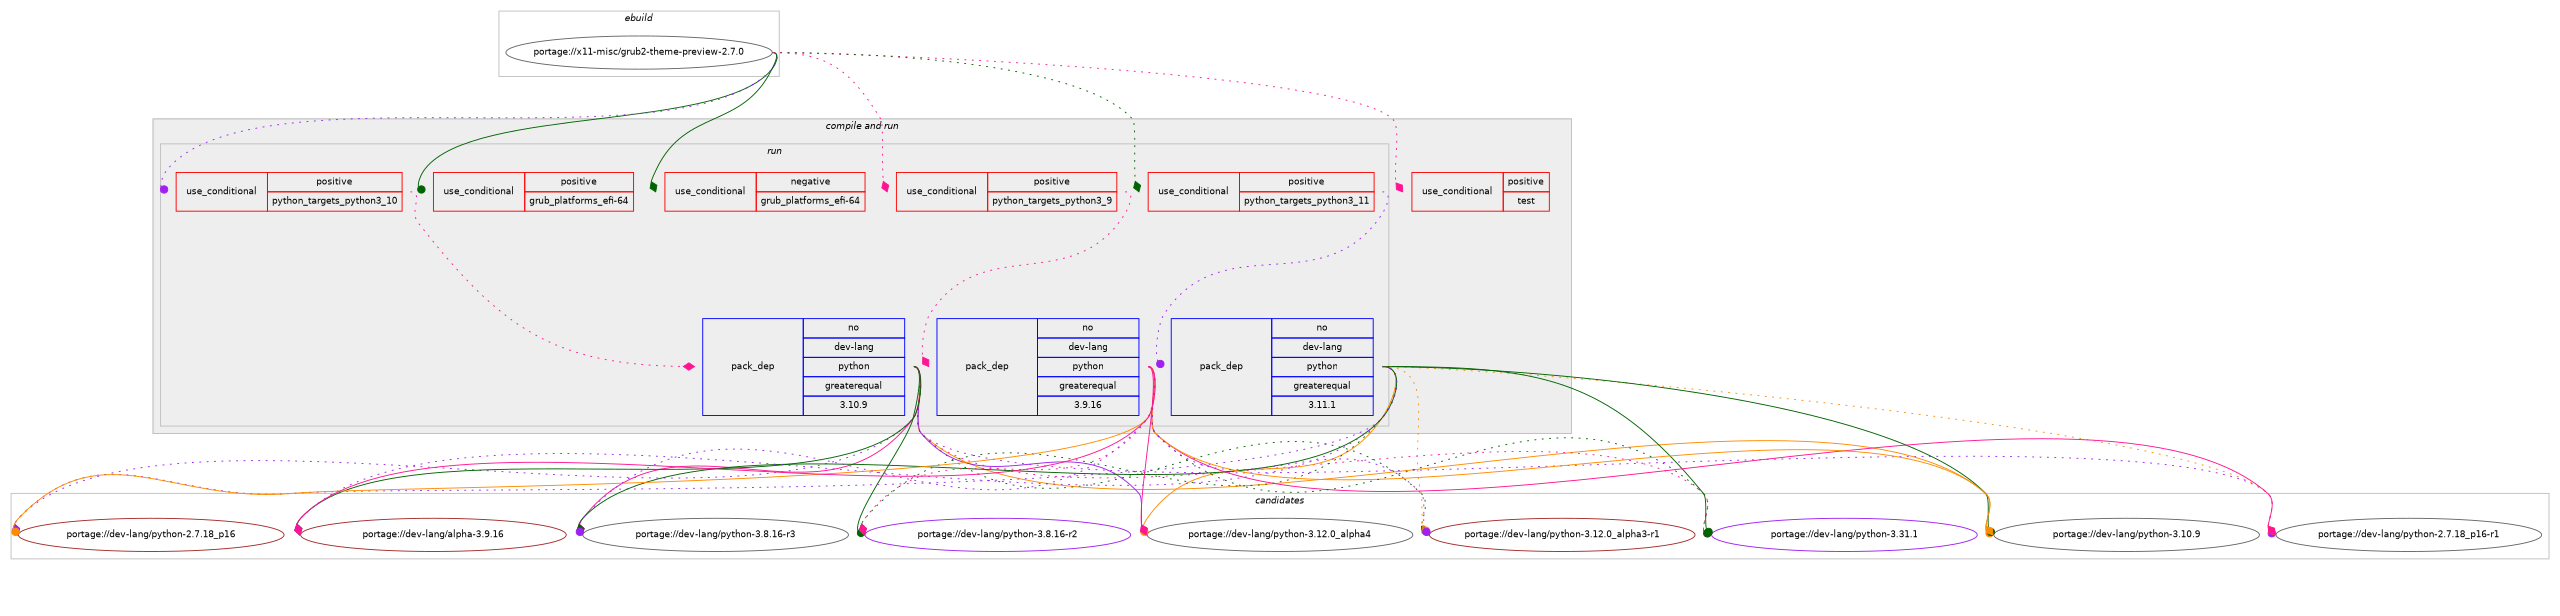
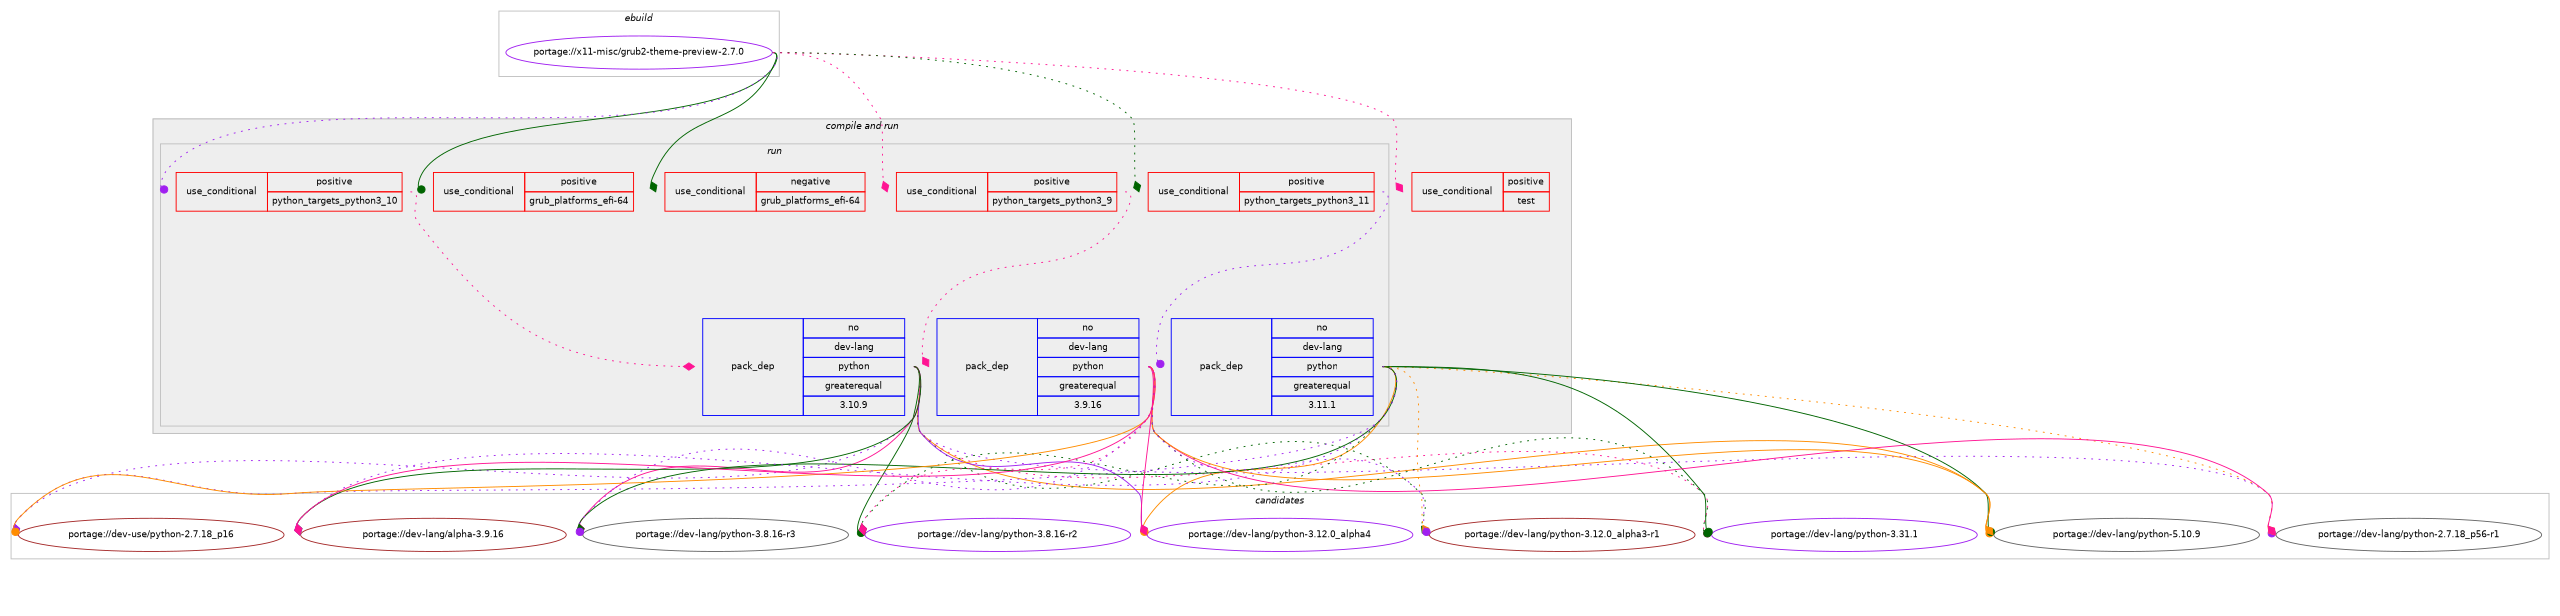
node "portage://x11-misc/grub2-theme-preview-2.7.0": color gray40 -> purple
node "portage://dev-lang/python-2.7.18_p16": label "portage://dev-lang/python-2.7.18_p16" -> "portage://dev-use/python-2.7.18_p16"
node "portage://dev-lang/python-3.12.0_alpha4": color gray40 -> purple
node "portage://dev-lang/python-3.10.9": label "portage://dev-lang/python-3.10.9" -> "portage://dev-lang/python-5.10.9"
node "portage://dev-lang/python-2.7.18_p16-r1": label "portage://dev-lang/python-2.7.18_p16-r1" -> "portage://dev-lang/python-2.7.18_p56-r1"
